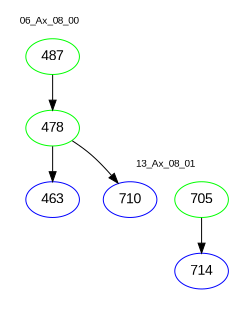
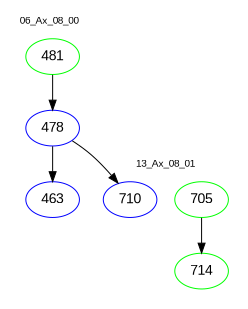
node "487": label "487" -> "481"
node "478": color green -> blue
node "714": color blue -> green
